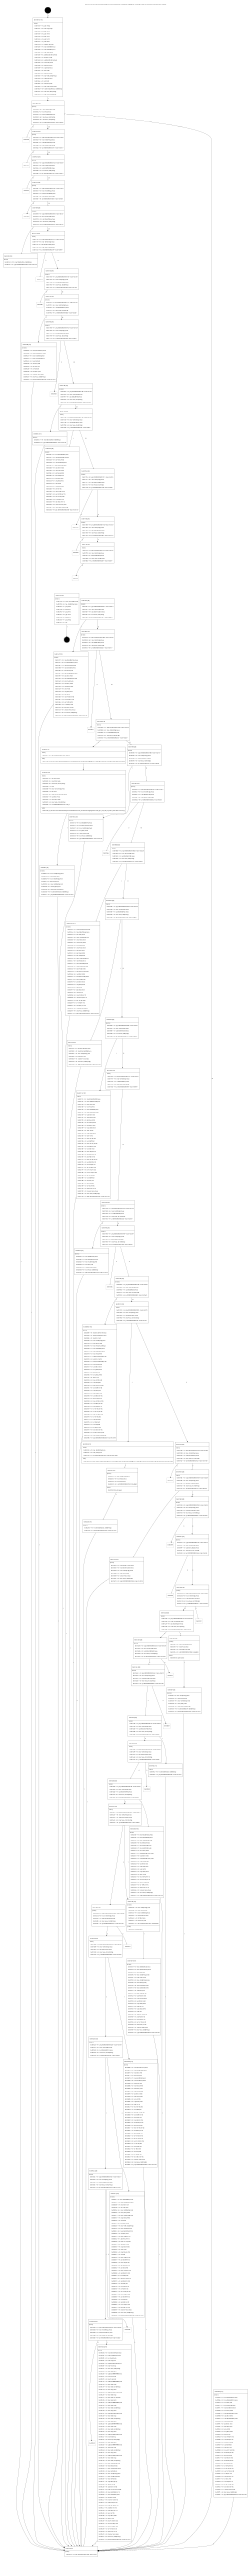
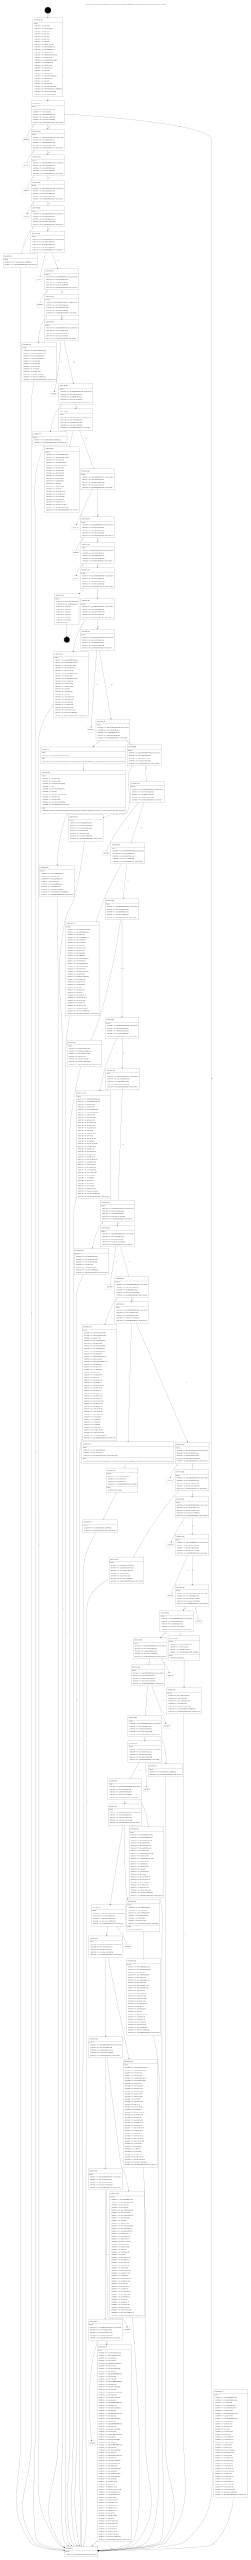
node "0x401810 [28]": added
